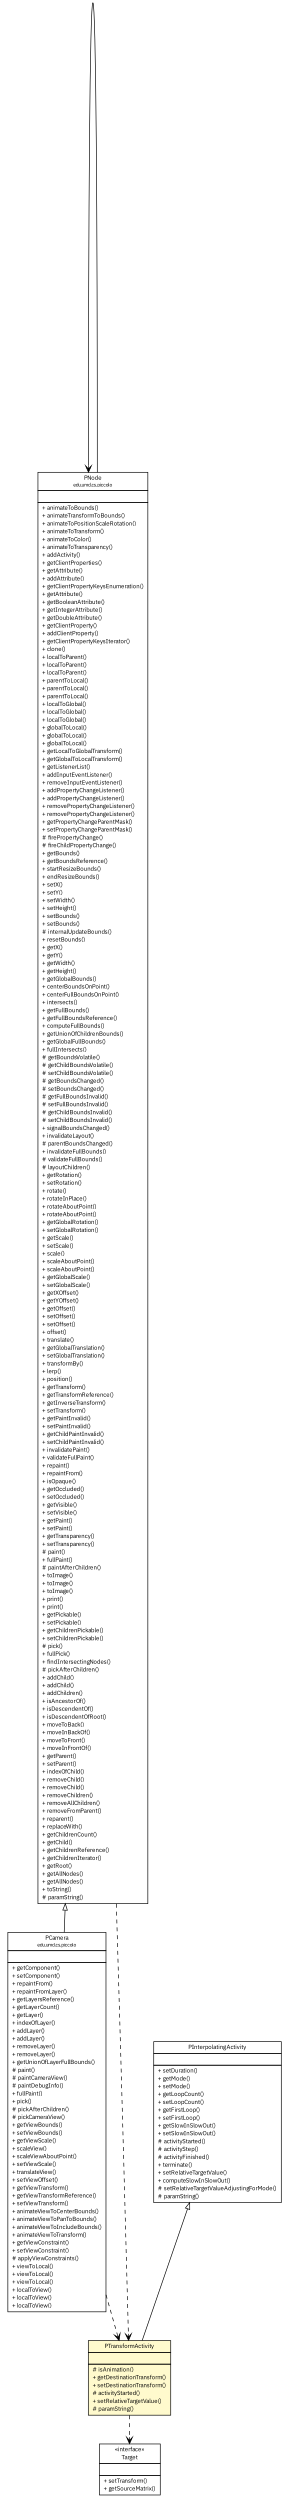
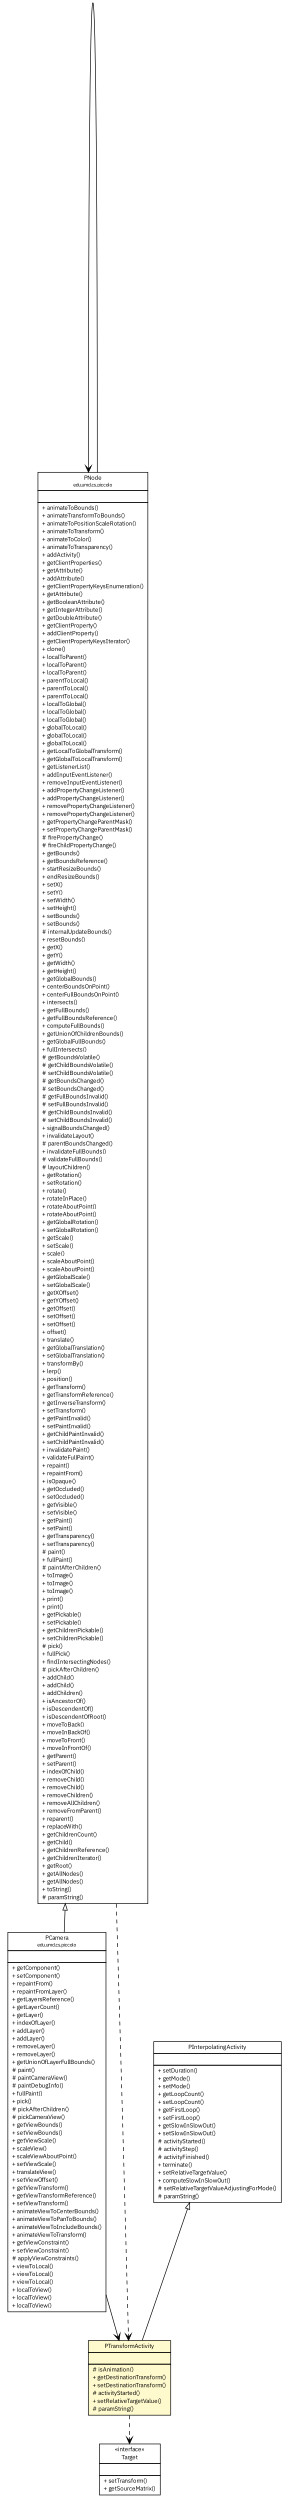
edge "PCamera" -> "PTransformActivity": style dashed -> solid
